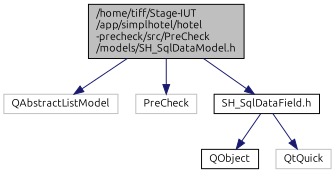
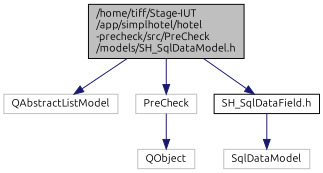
edge "SH_SqlDataField.h" -> "QObject": now "PreCheck" -> "QObject"
node "QObject": color black -> grey75
node "QtQuick": label "QtQuick" -> "SqlDataModel"
